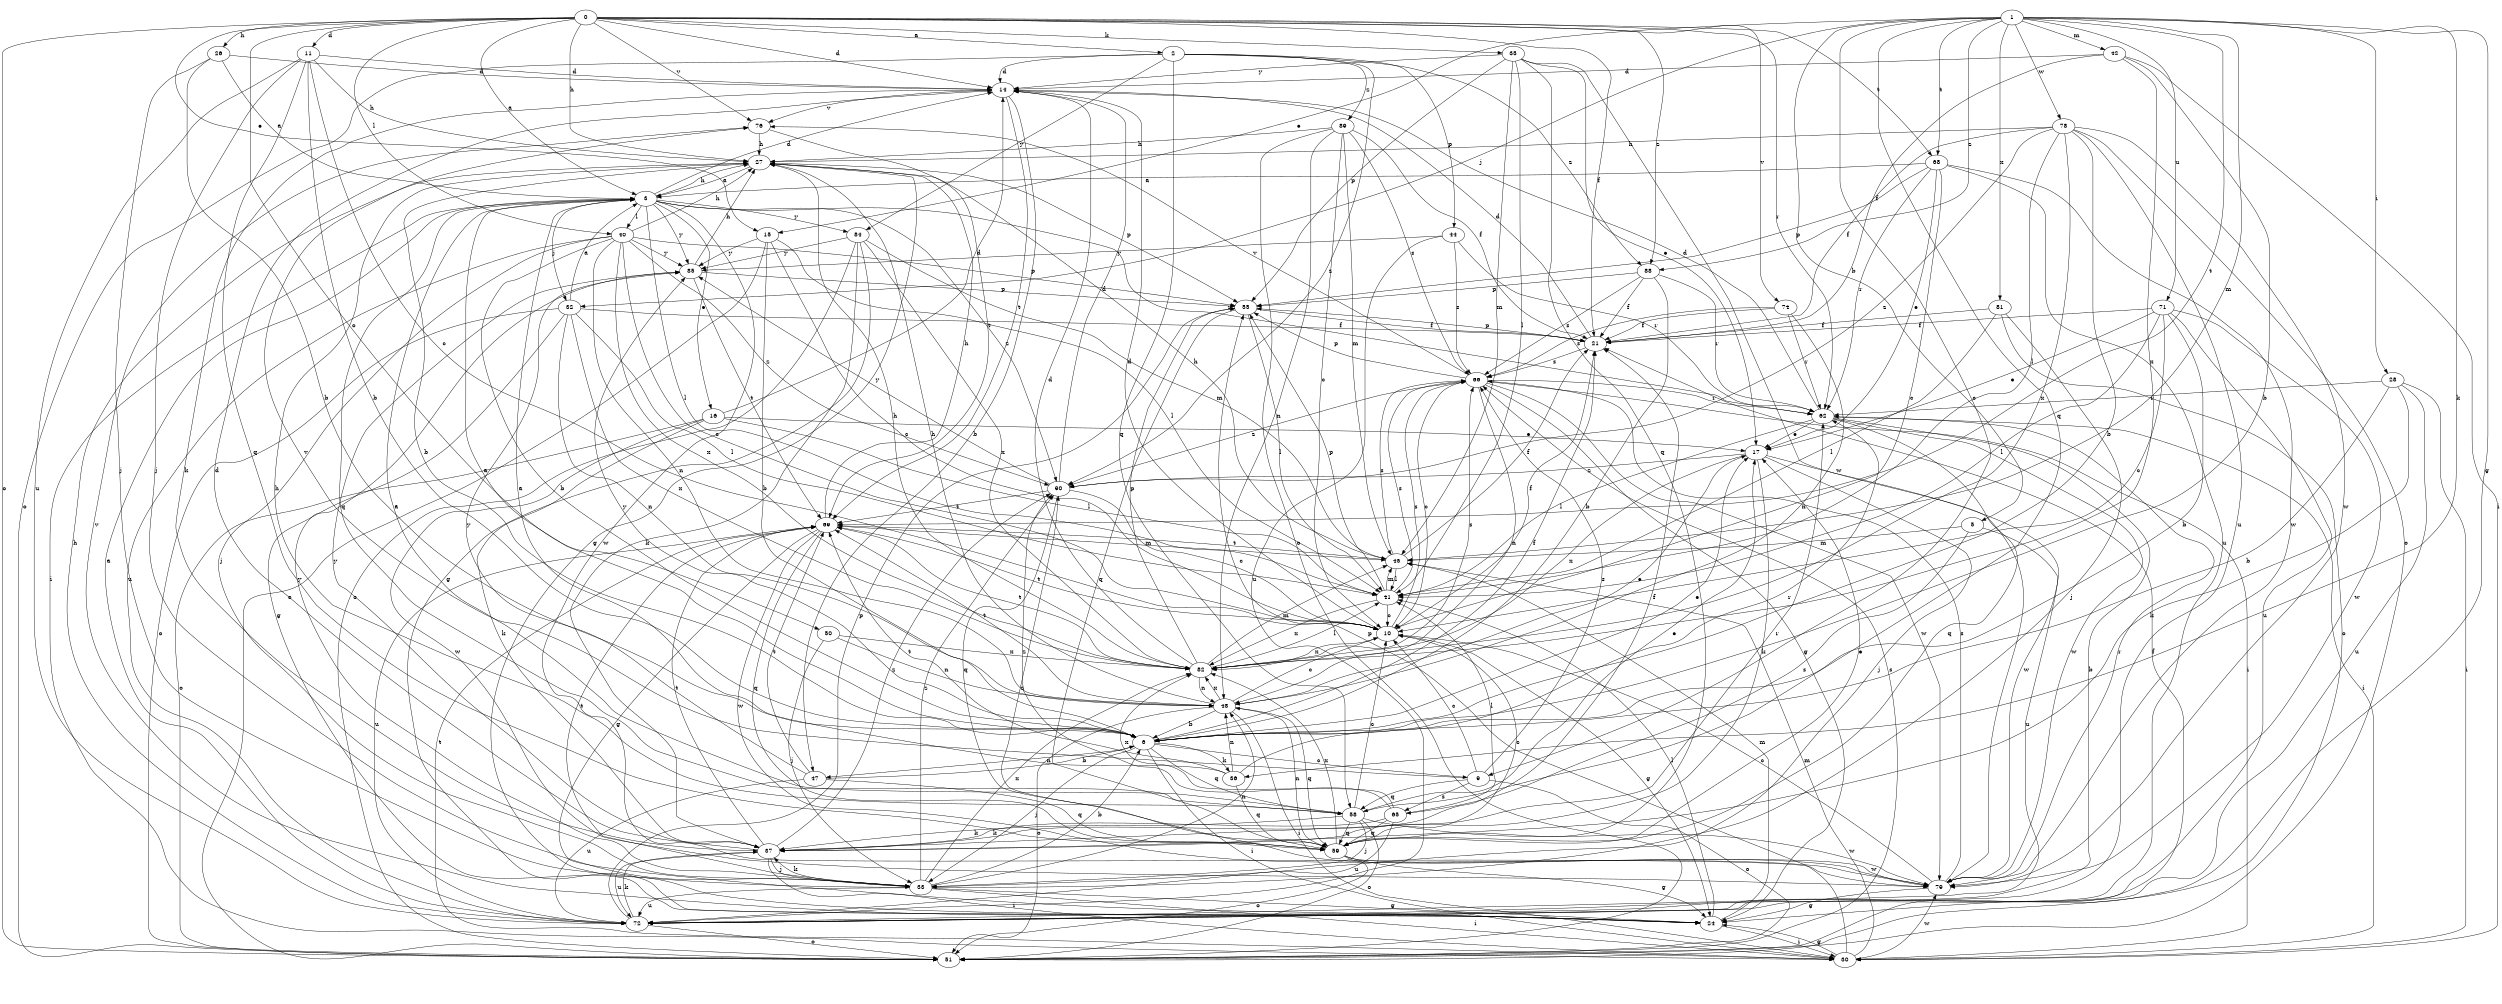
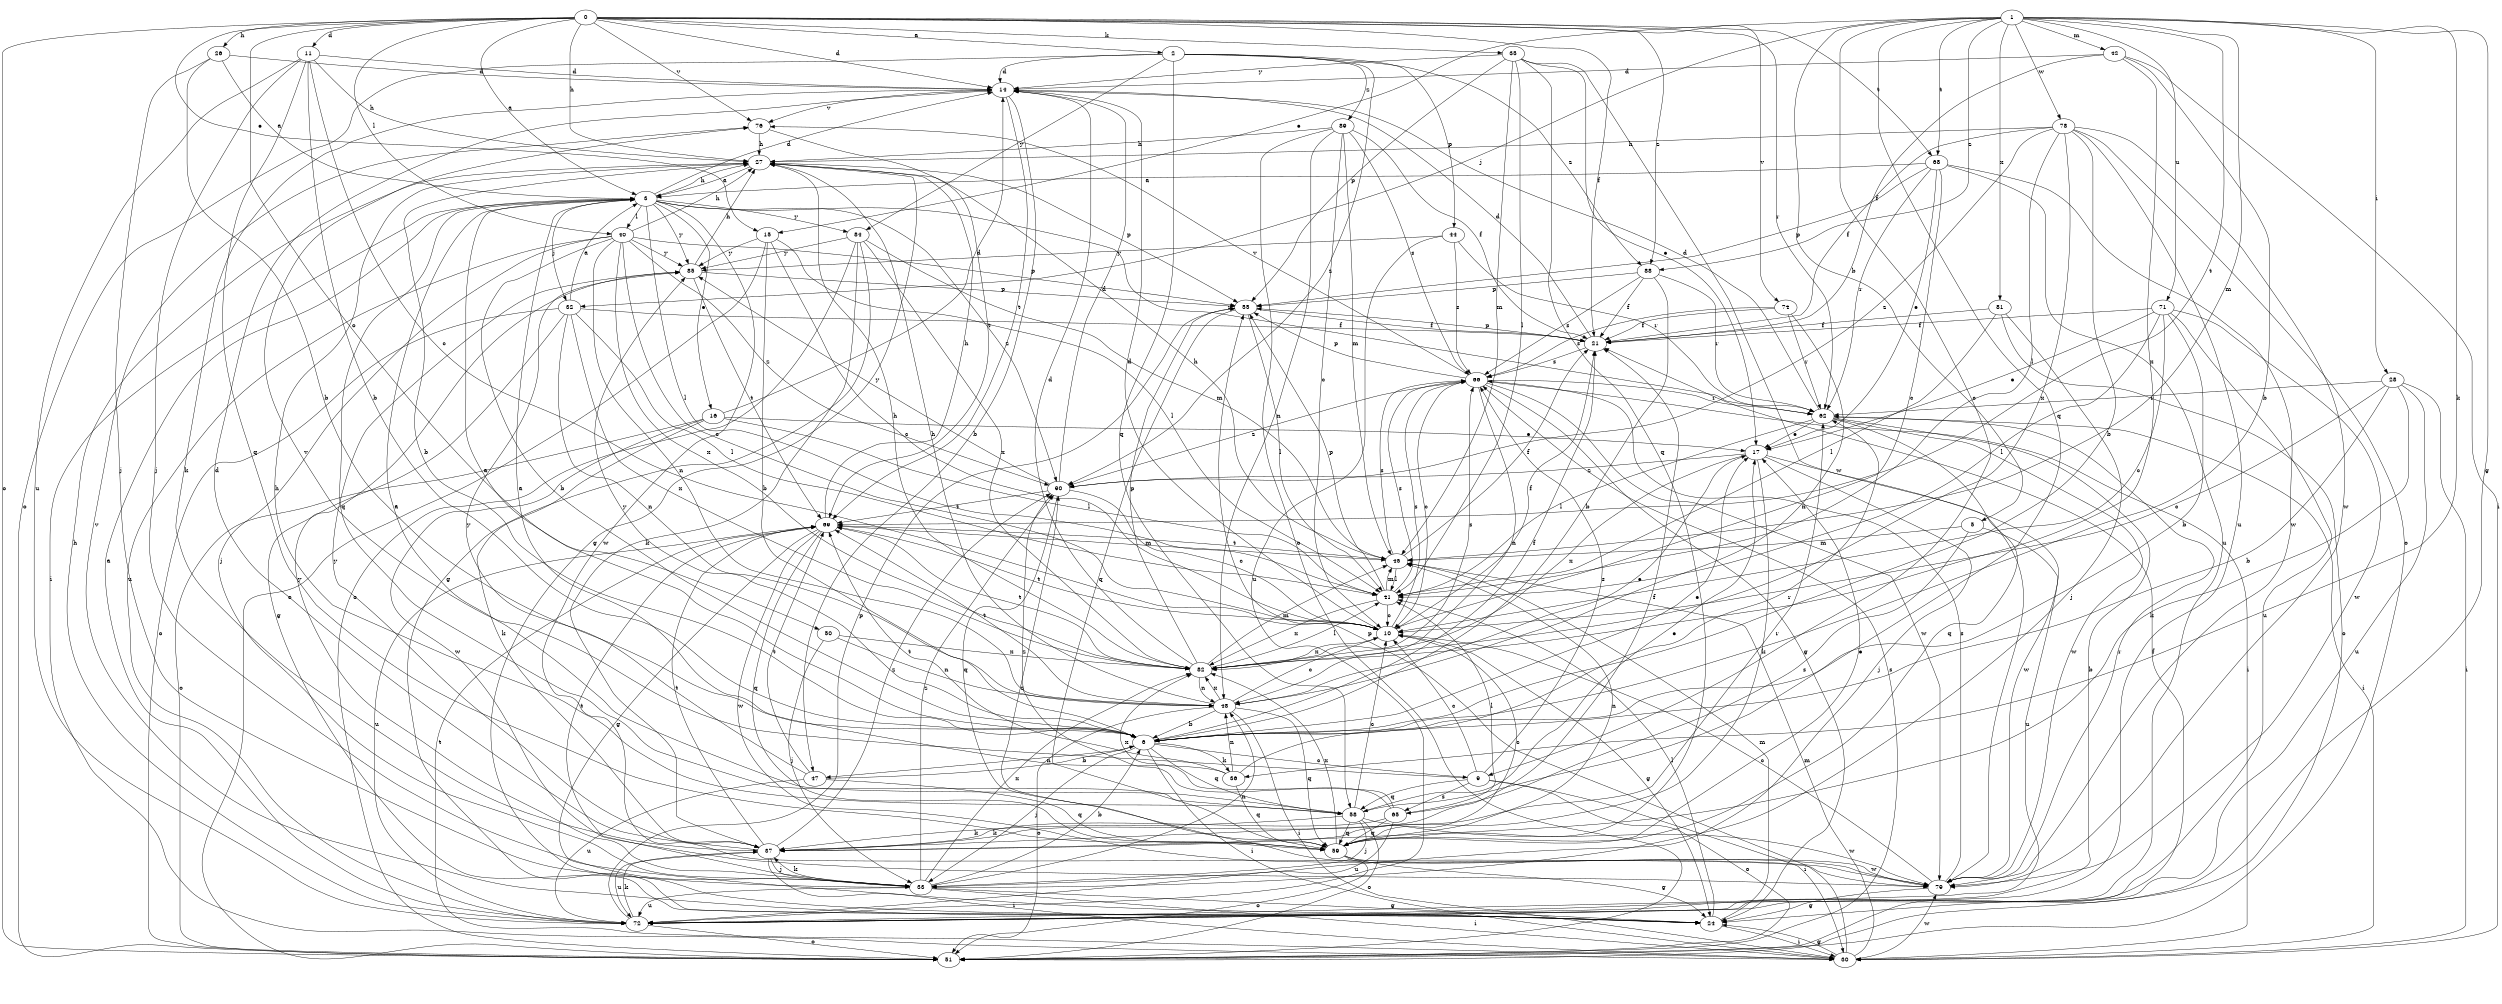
edge "28" -> "10": added, label "c"
edge "59" -> "48": now "59" -> "45"
edge "9" -> "30": added, label "i"
